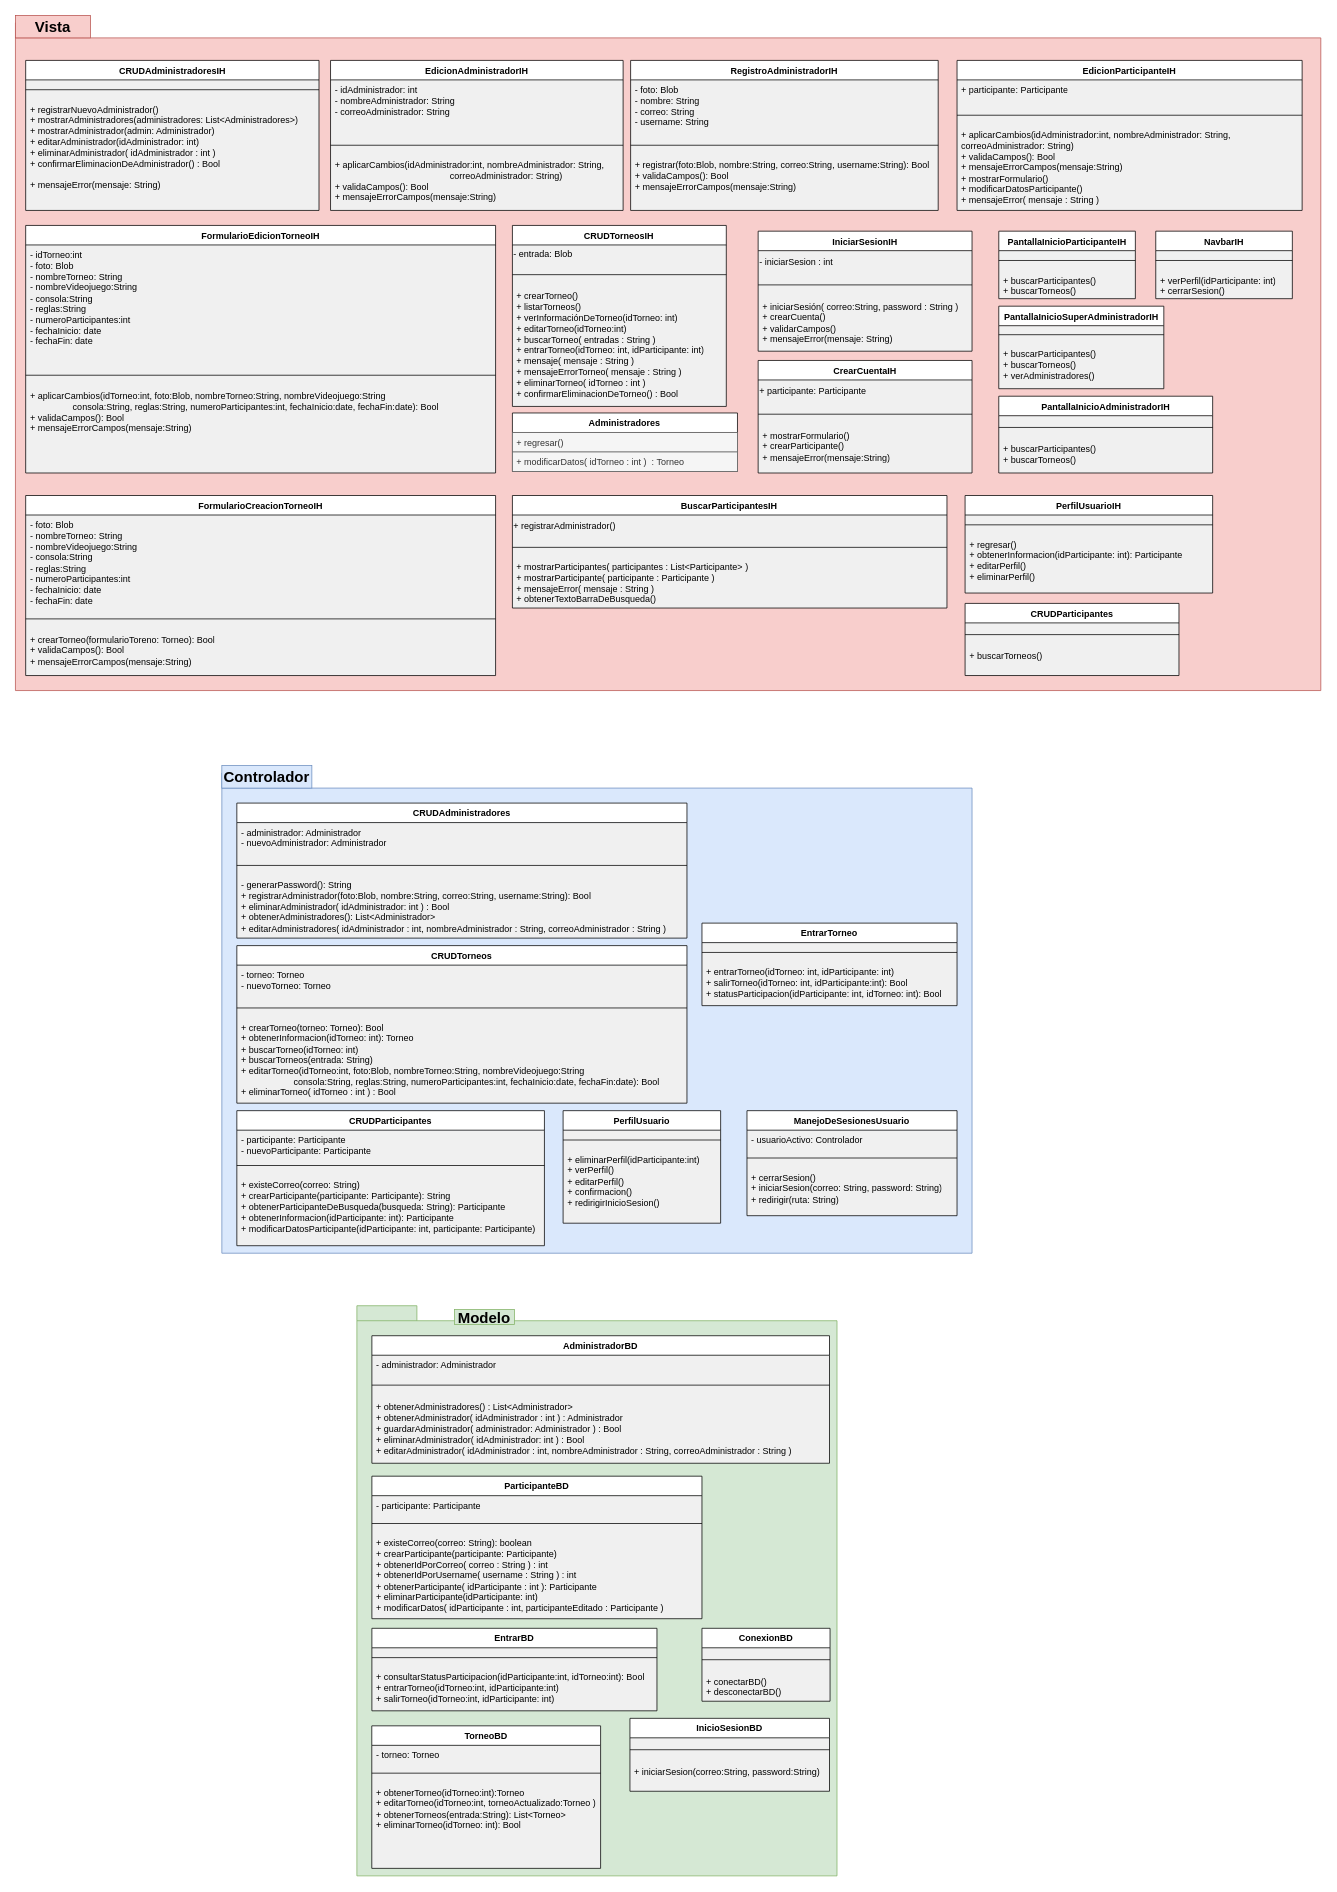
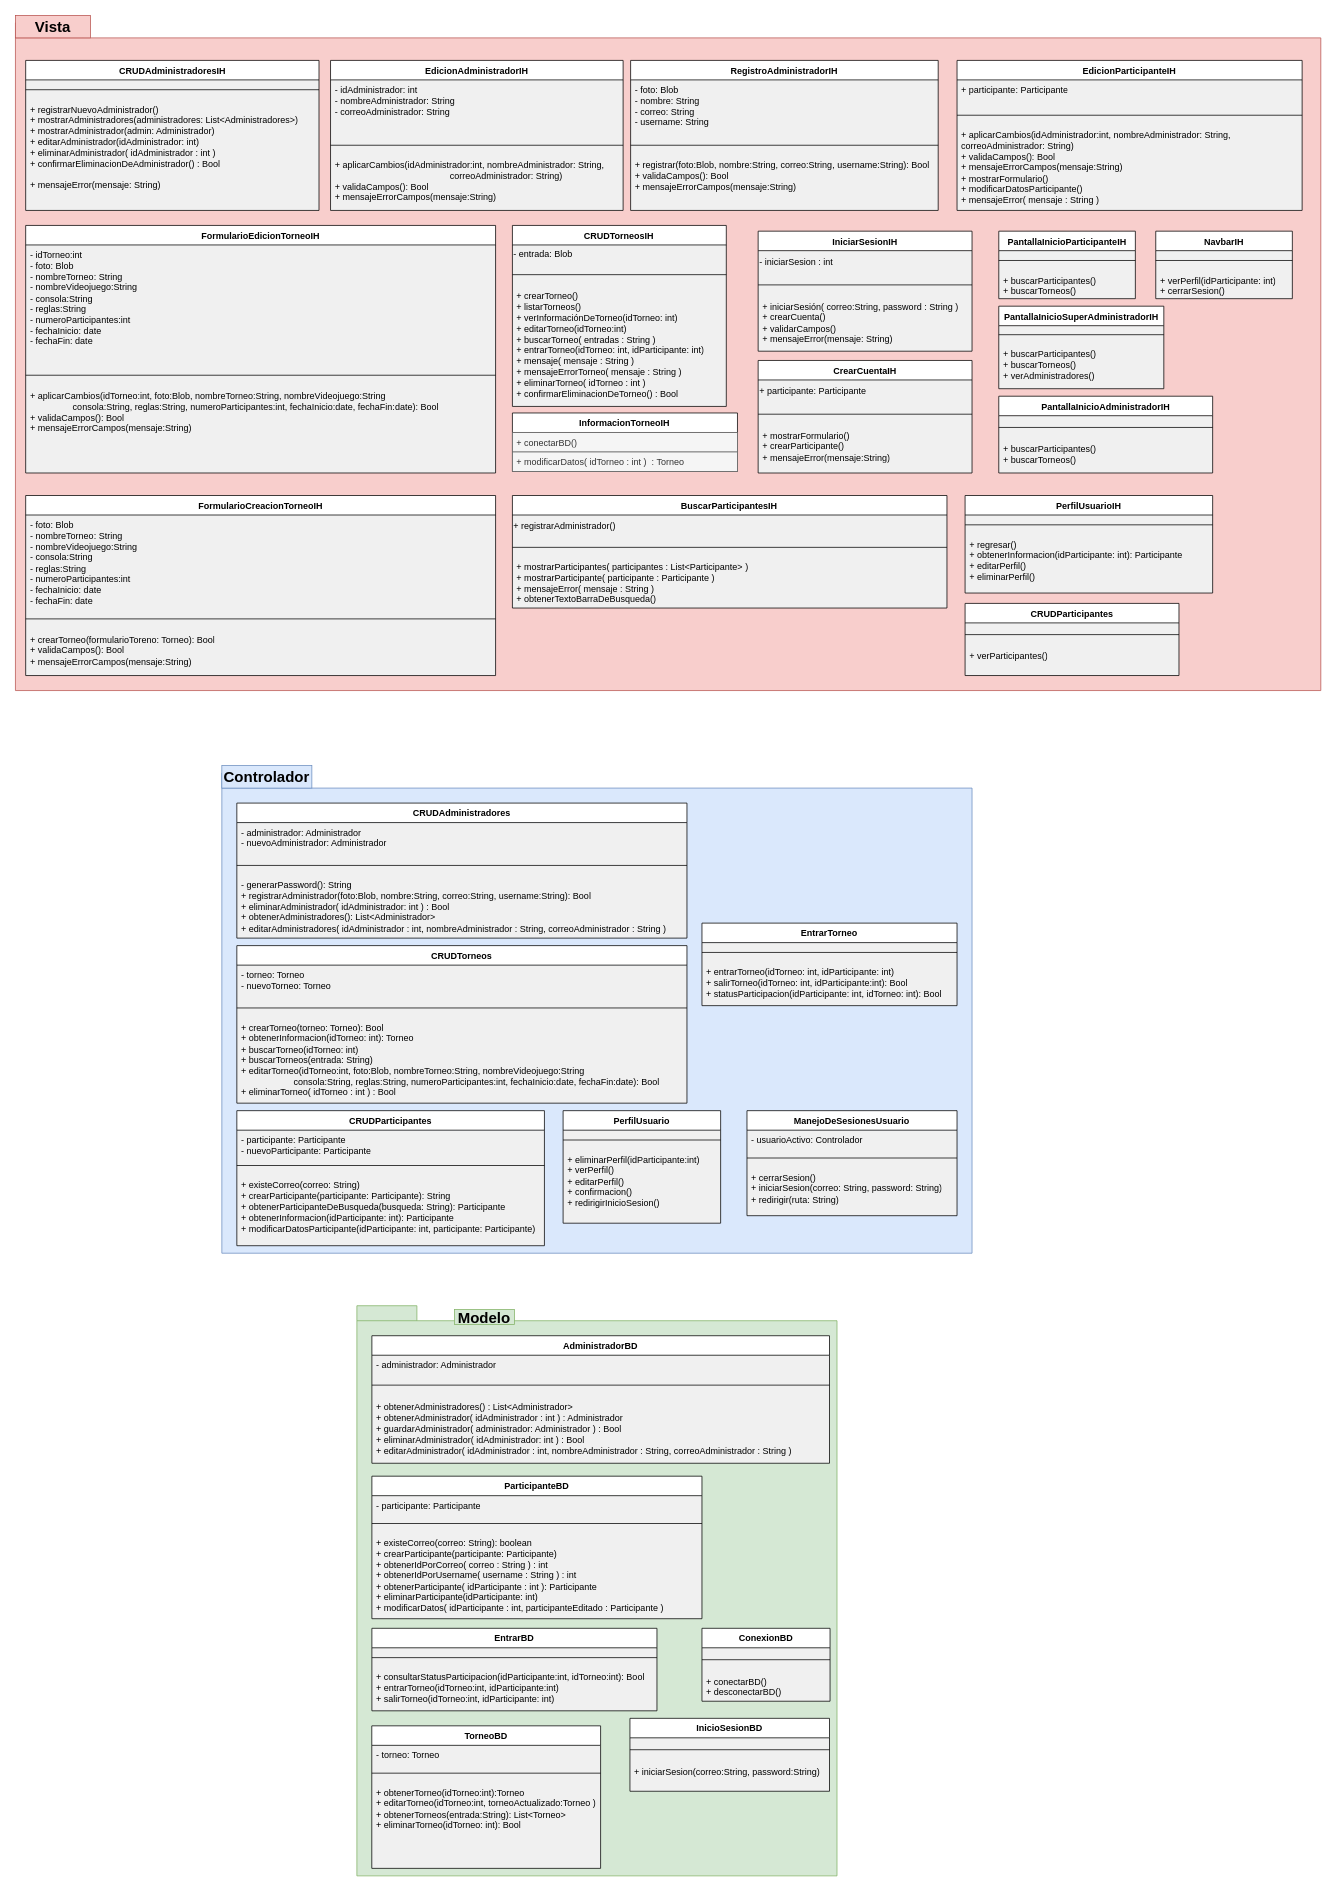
node "Administradores": label "Administradores" -> "InformacionTorneoIH"
node "+ regresar()": label "+ regresar()" -> "+ conectarBD()"
node "+ buscarTorneos()": label "+ buscarTorneos()" -> "+ verParticipantes()"
